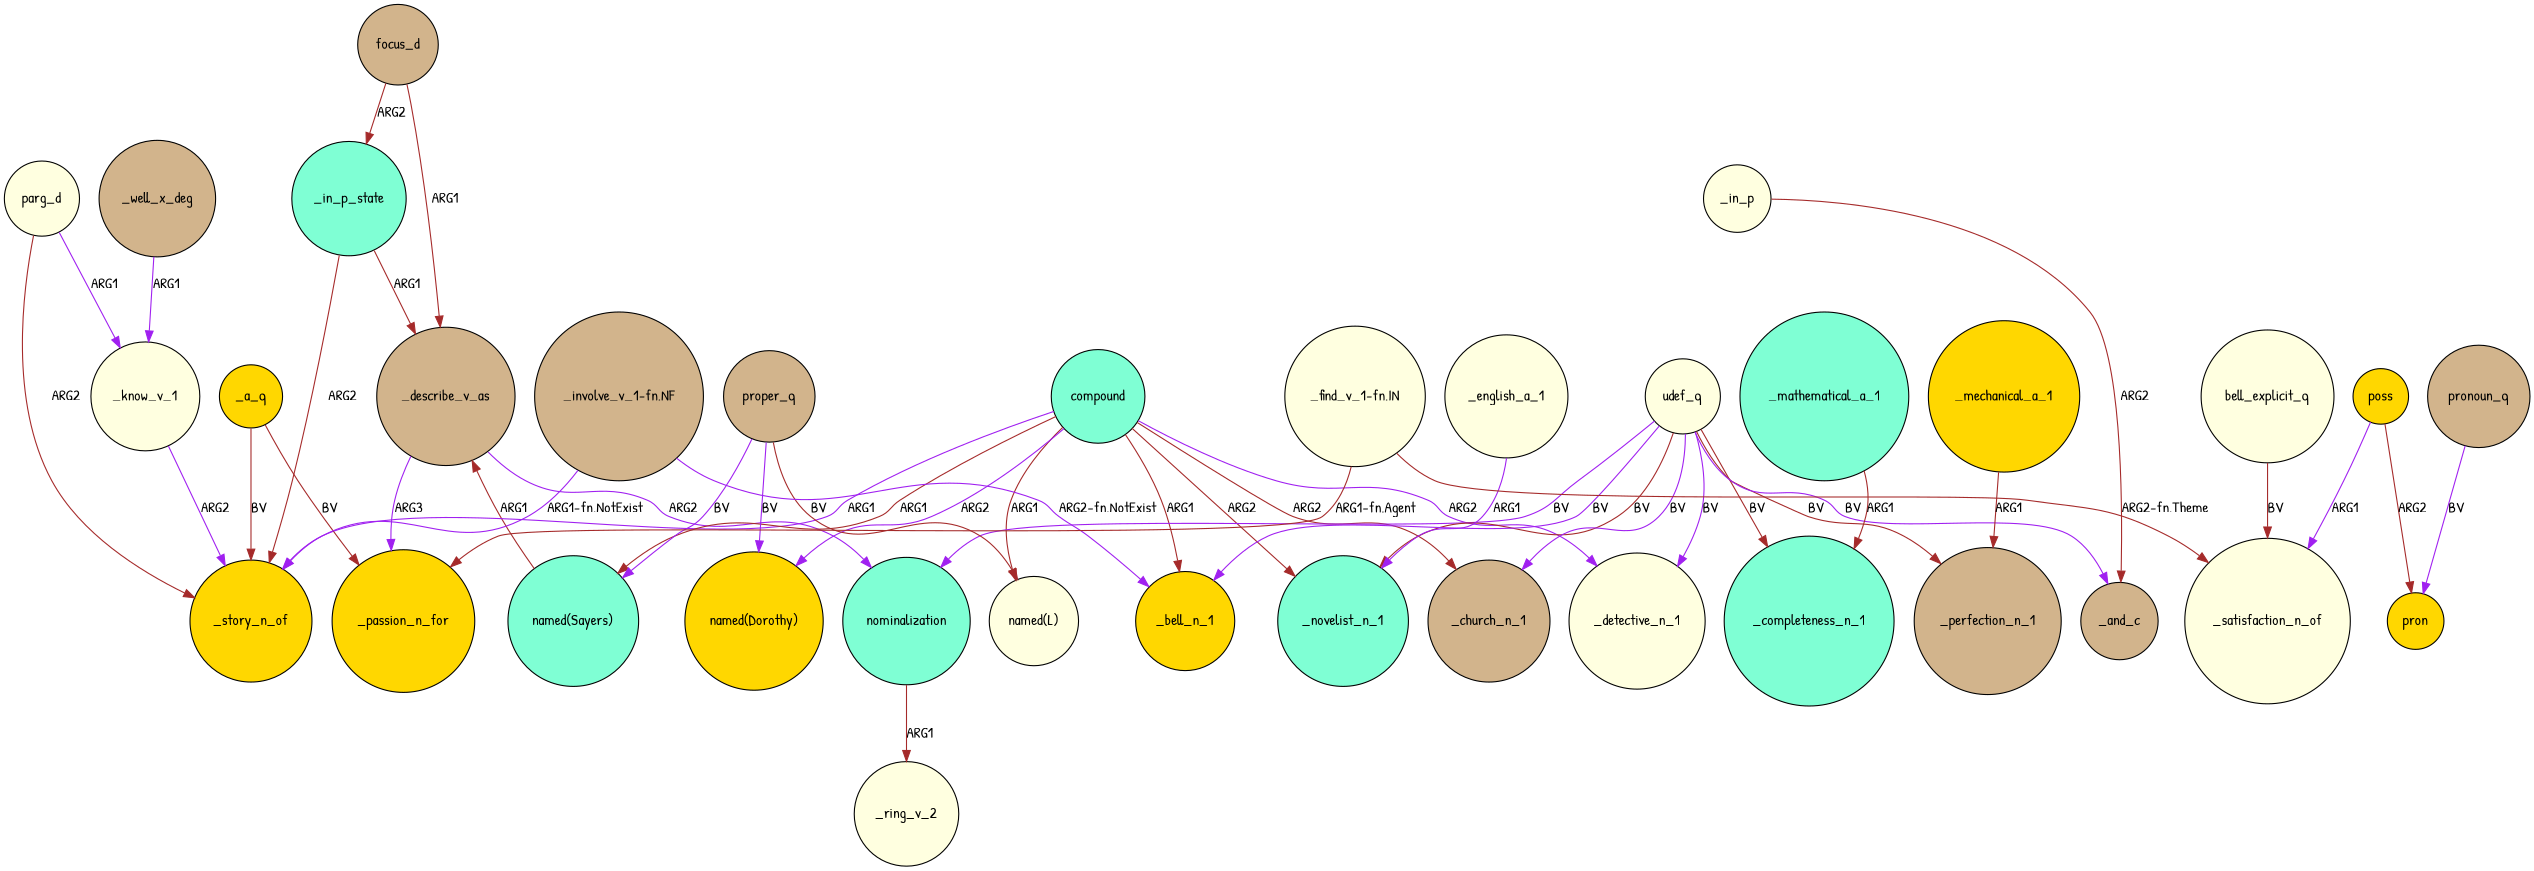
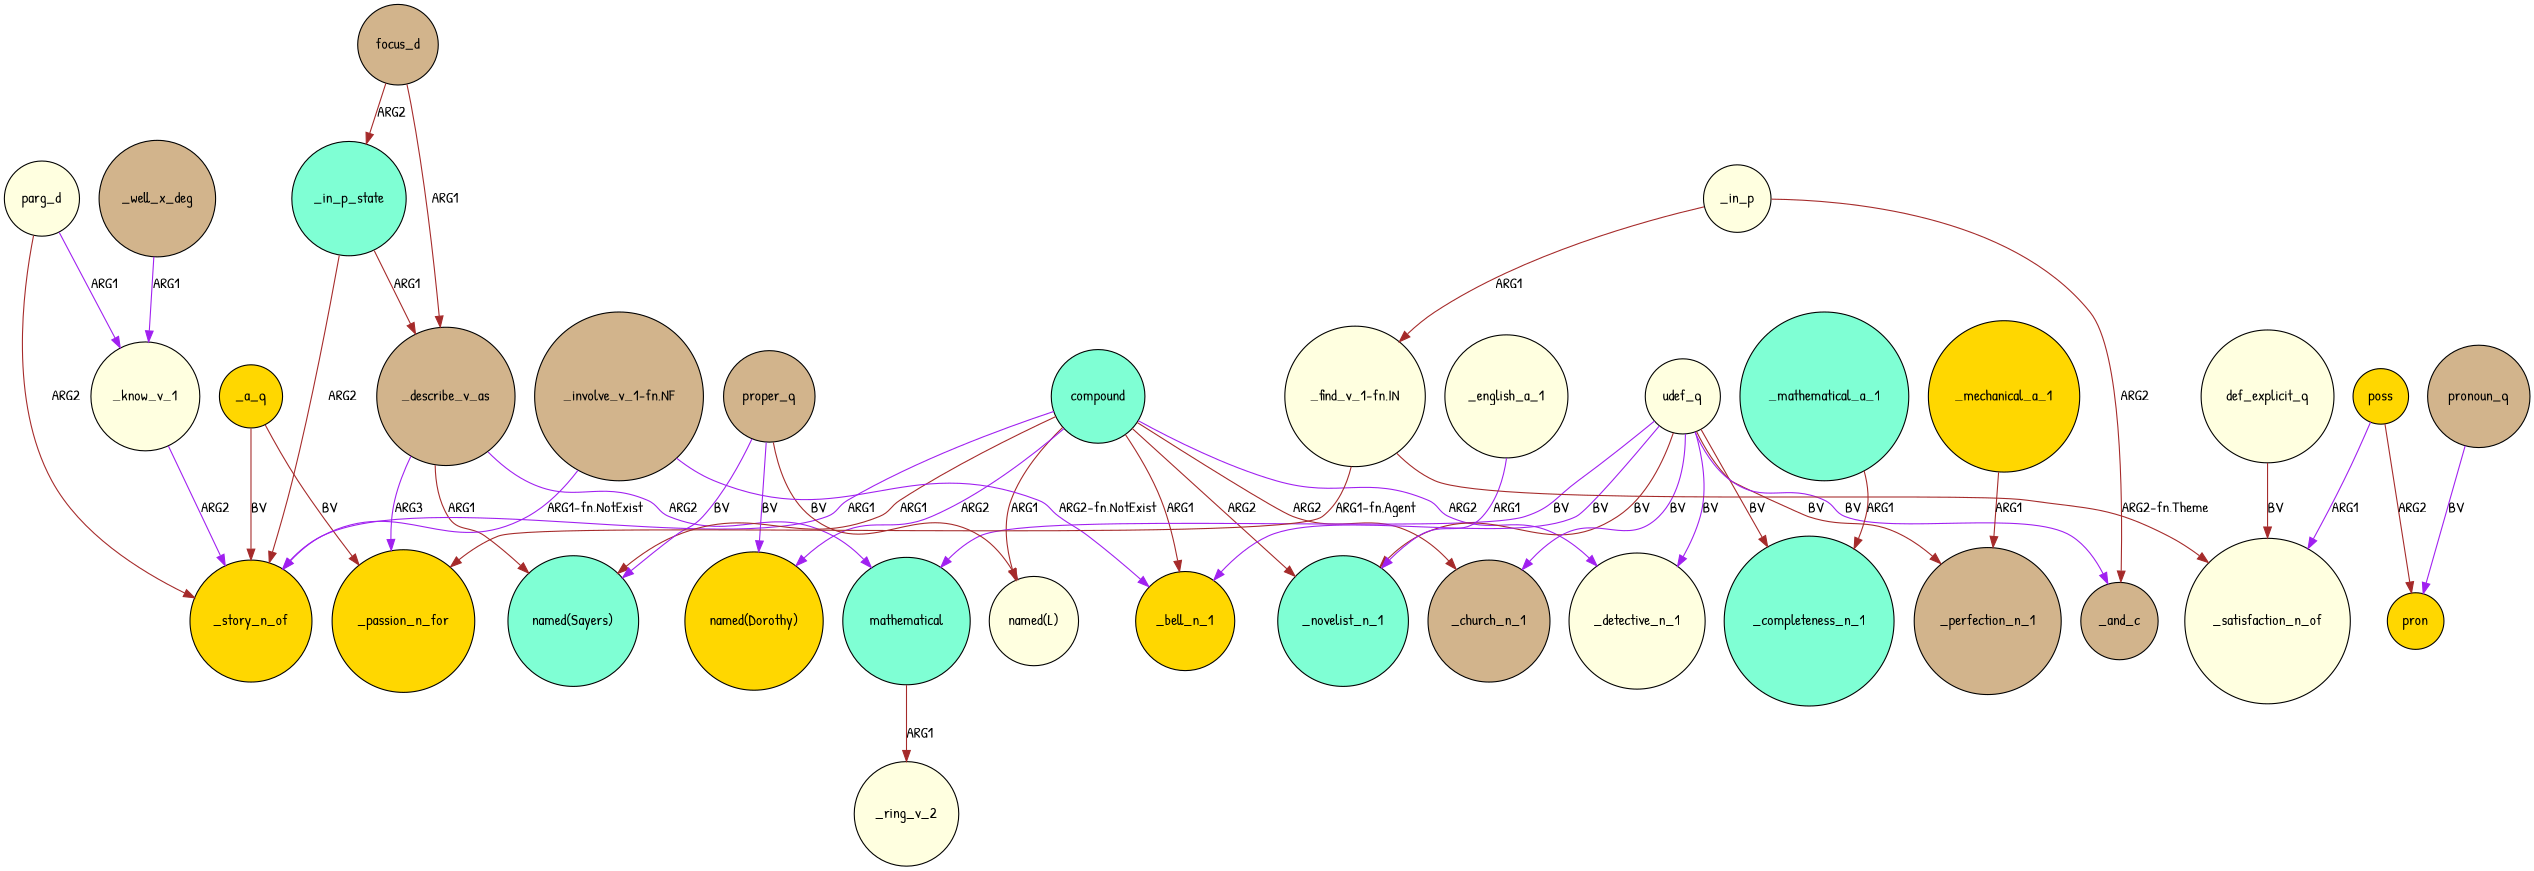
edge "_in_p" -> "_find_v_1-fn.IN": added, label "ARG1"
node "bell_explicit_q": label "bell_explicit_q" -> "def_explicit_q"
edge "named(Sayers)" -> "_describe_v_as": reversed
node "nominalization": label "nominalization" -> "mathematical"
